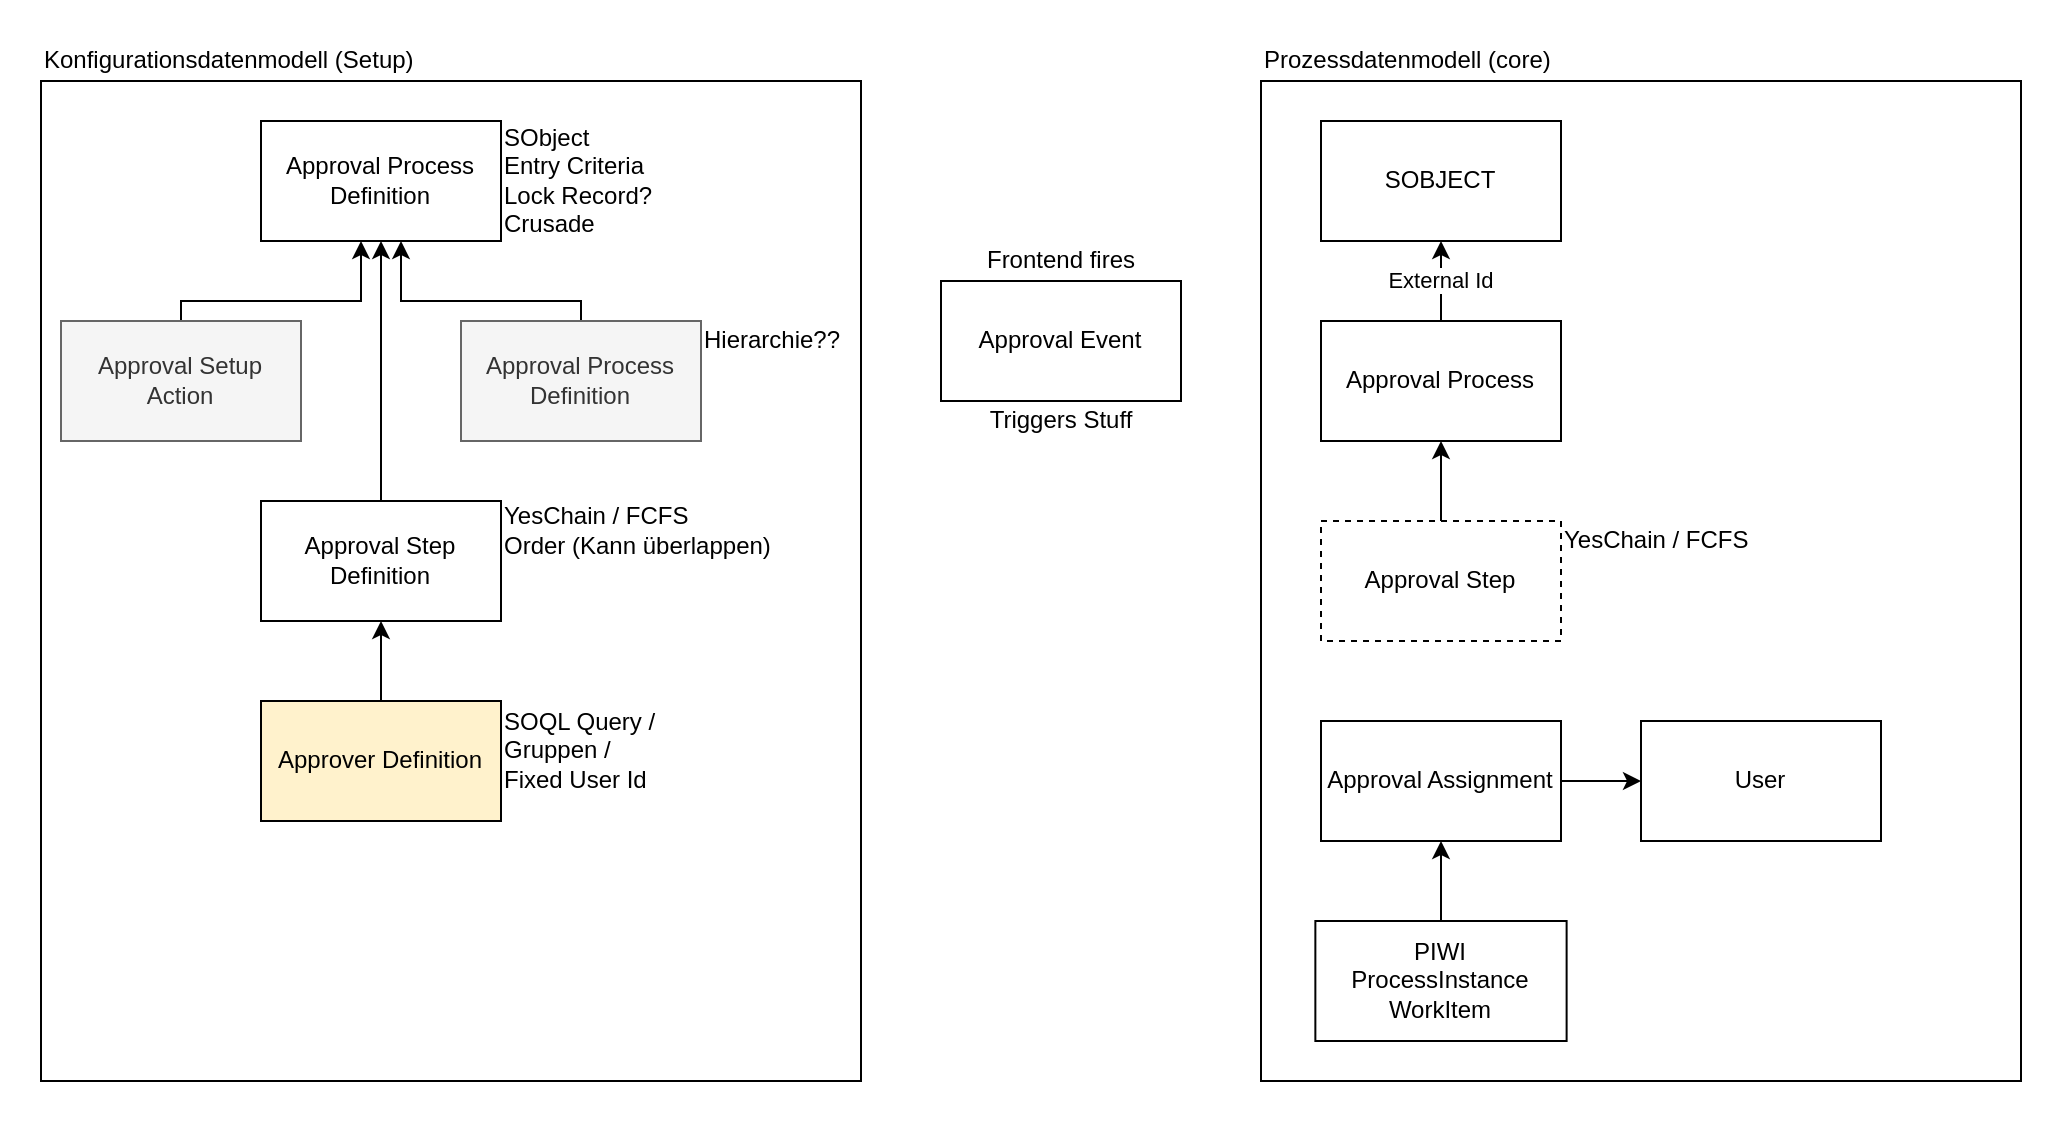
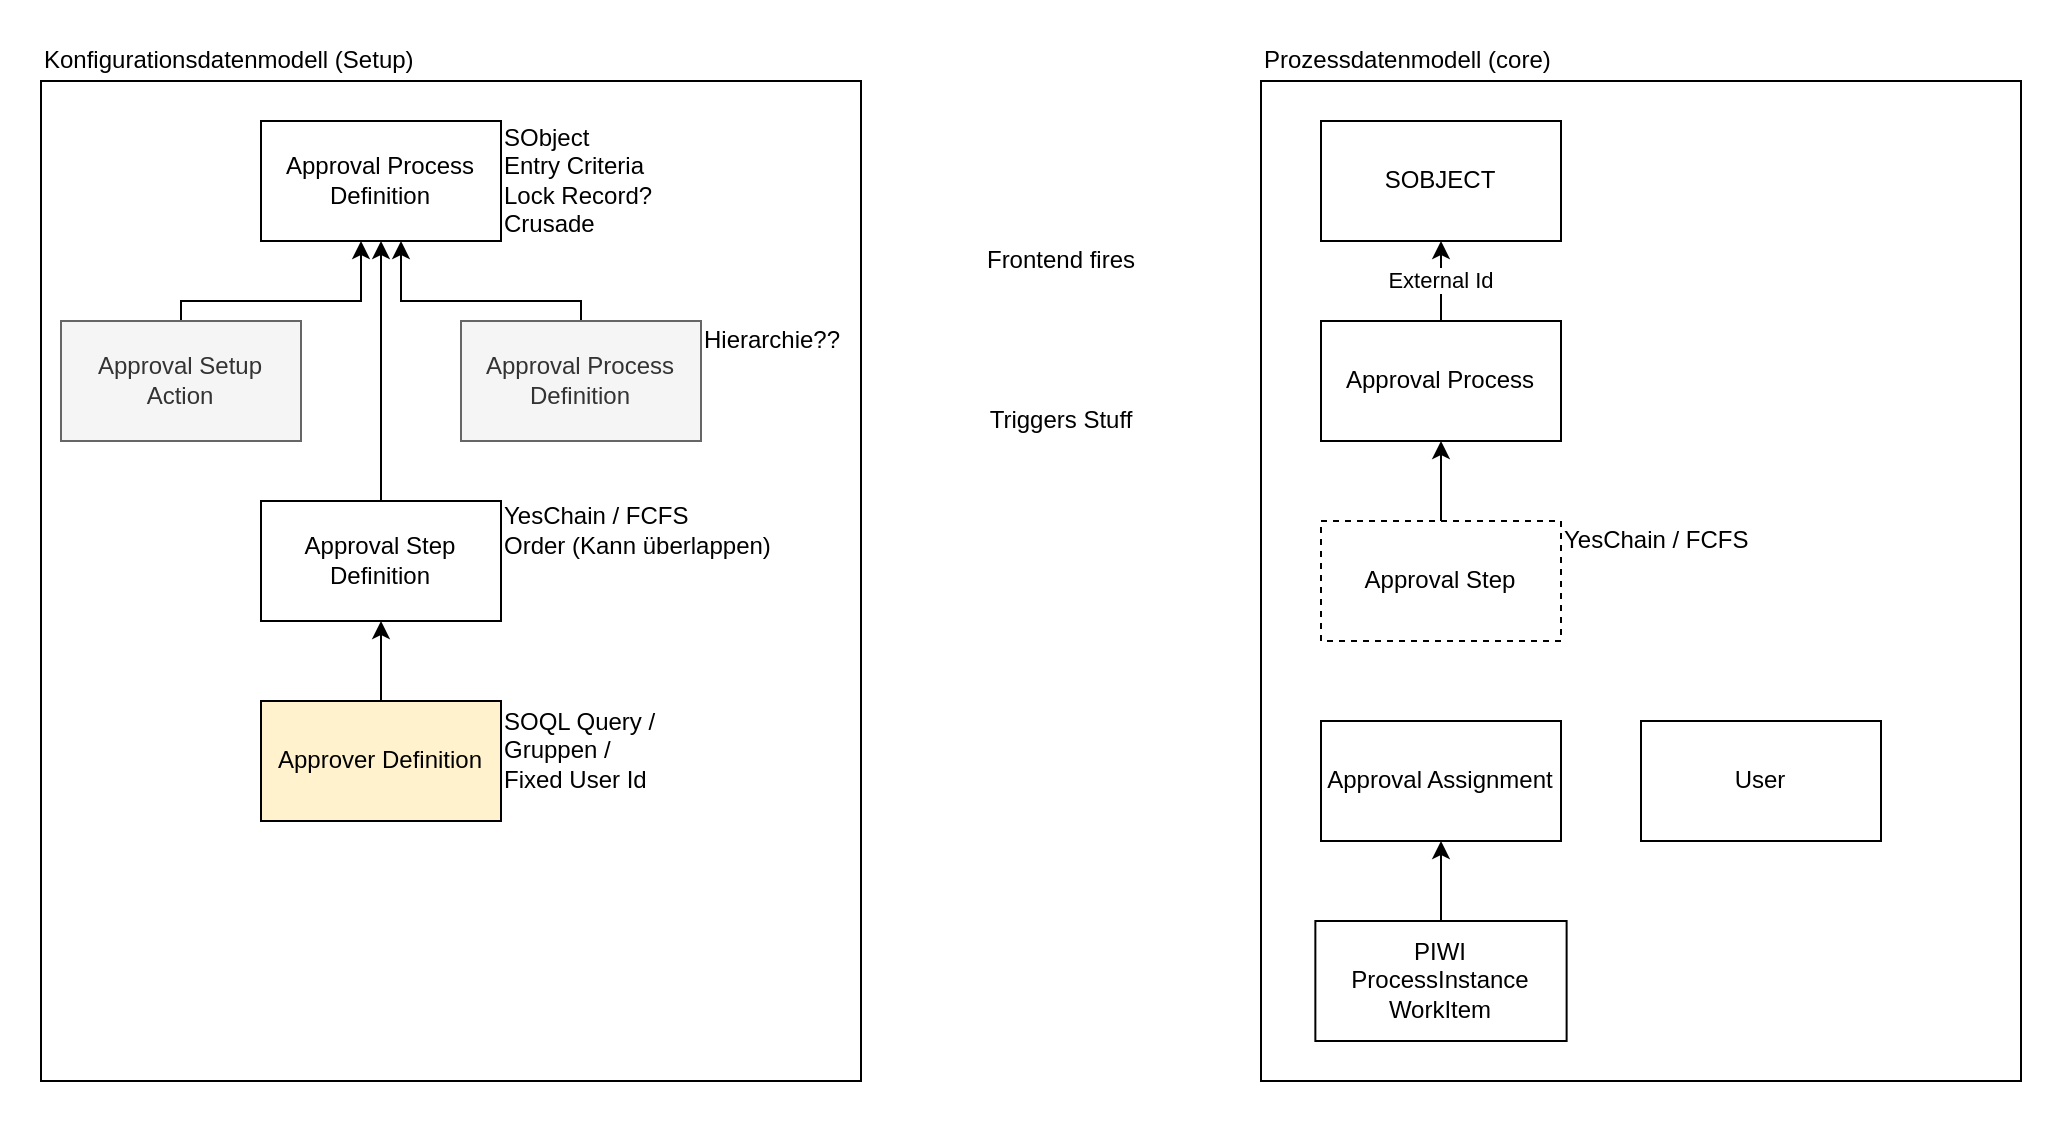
node "Approval Event": removed
edge "Approval Assignment" -> "User": removed
